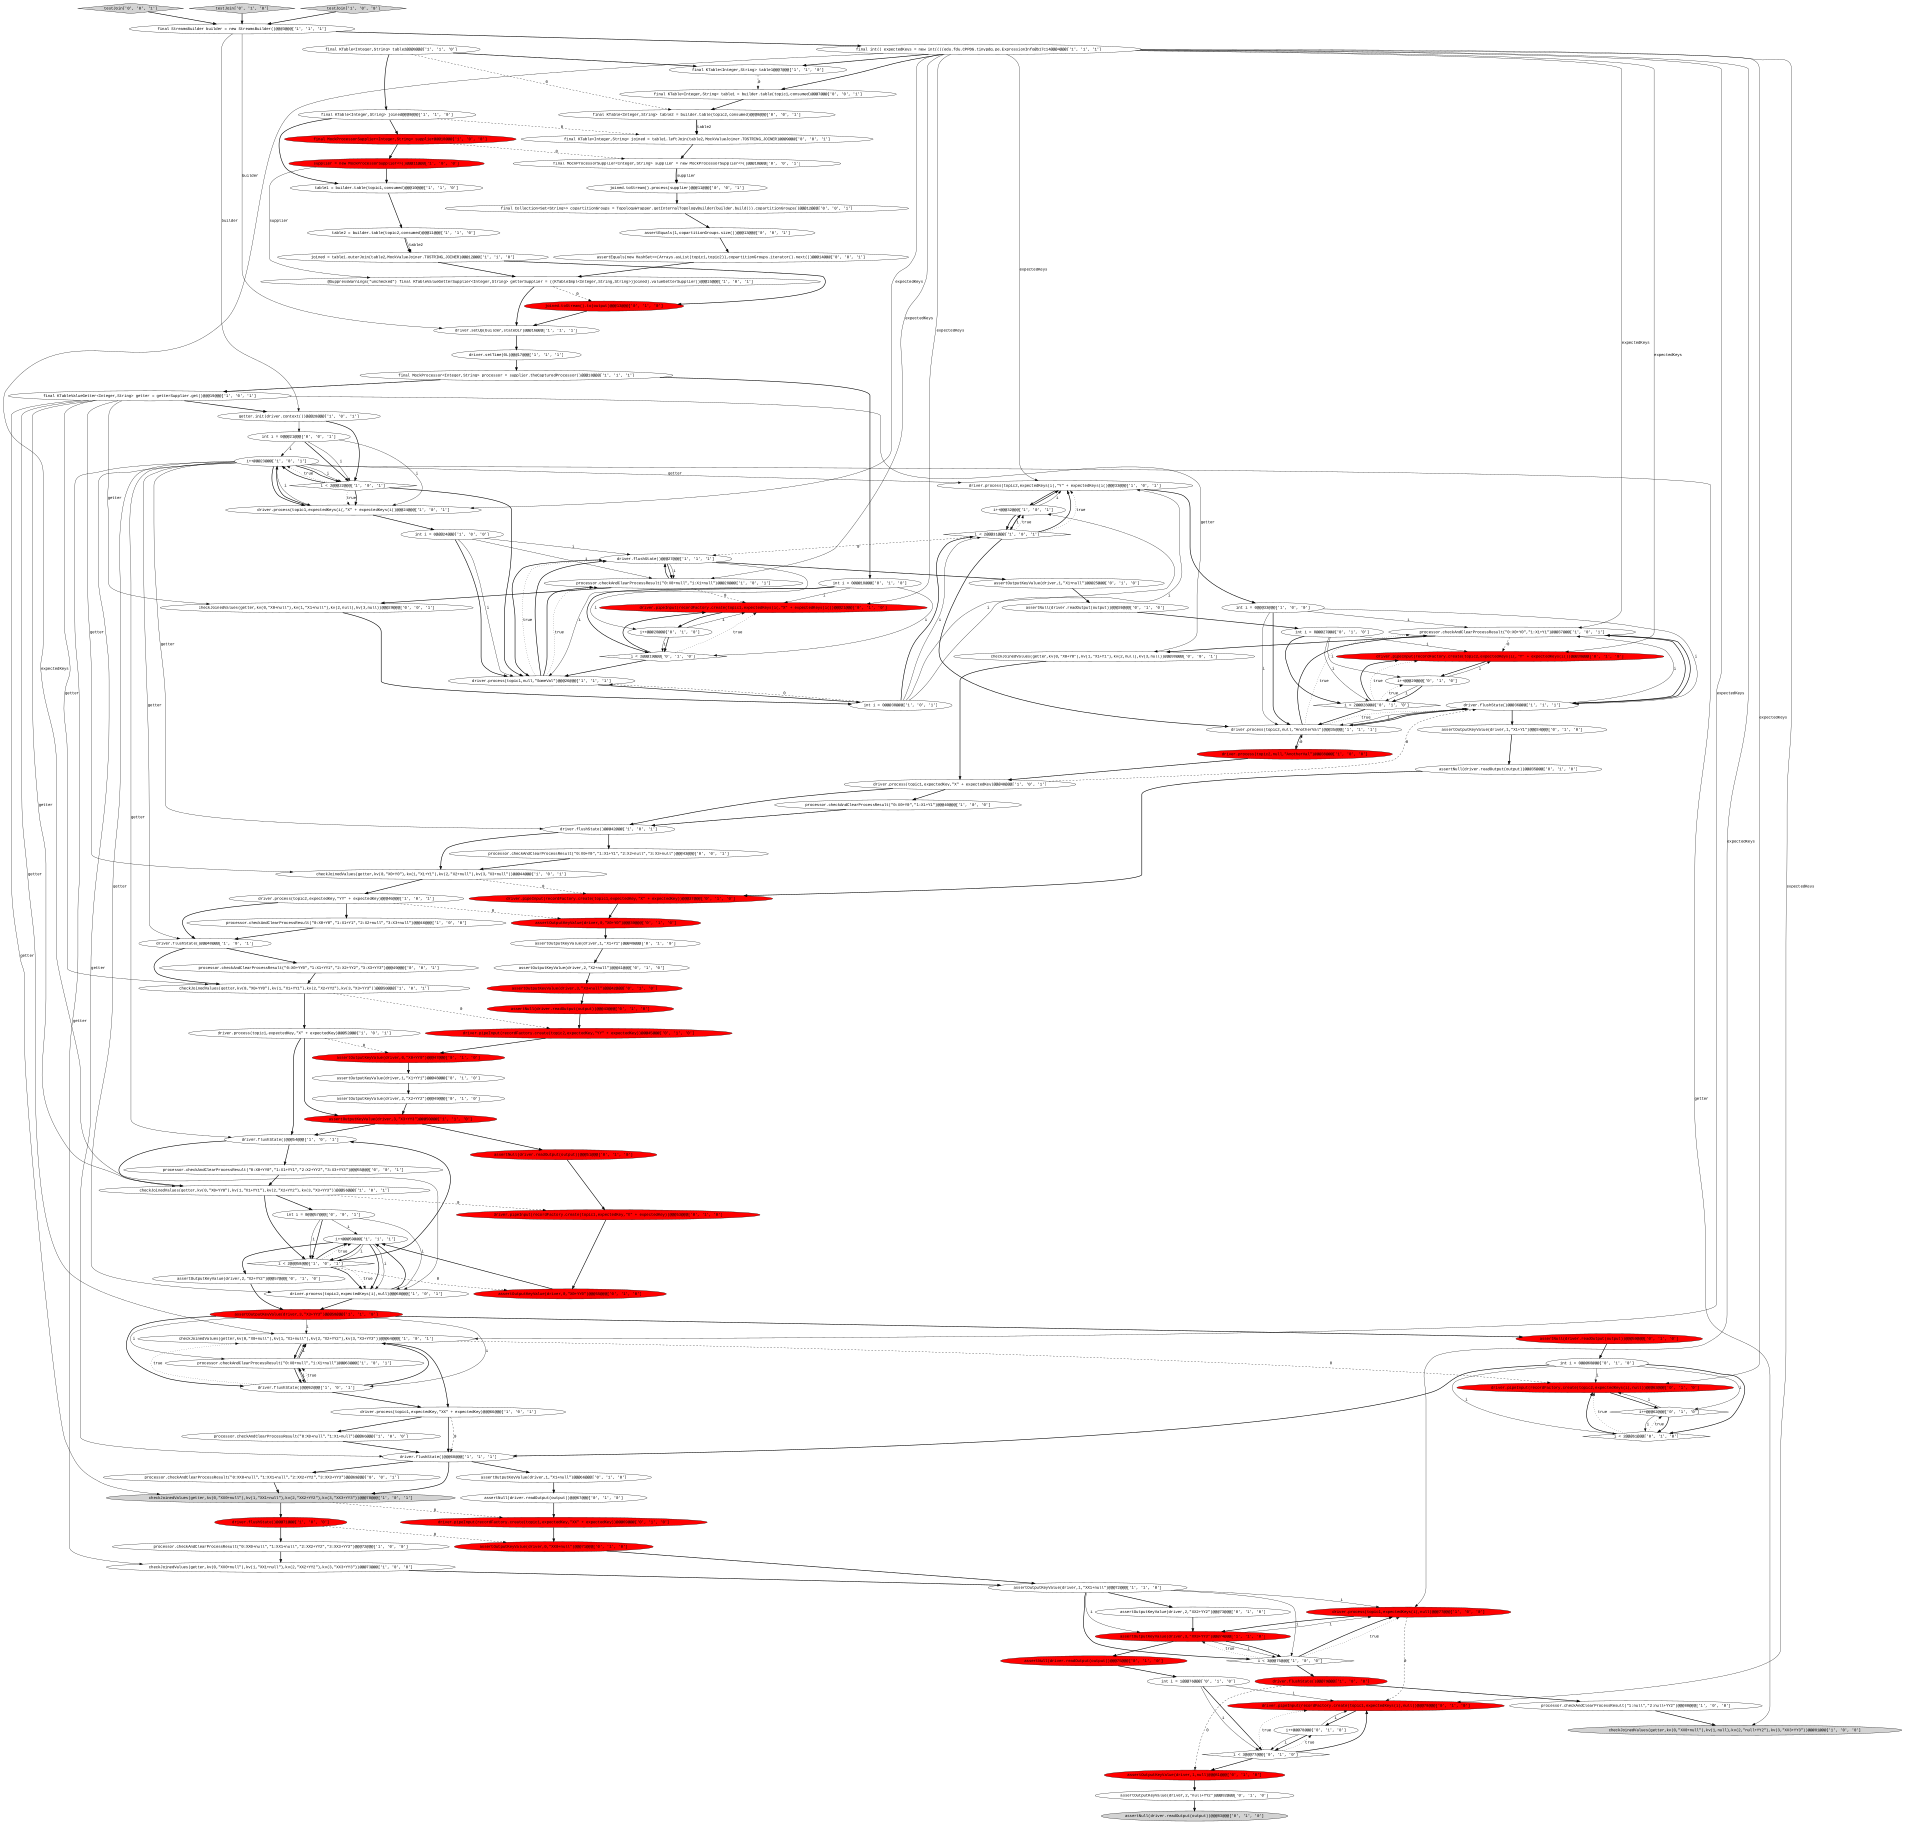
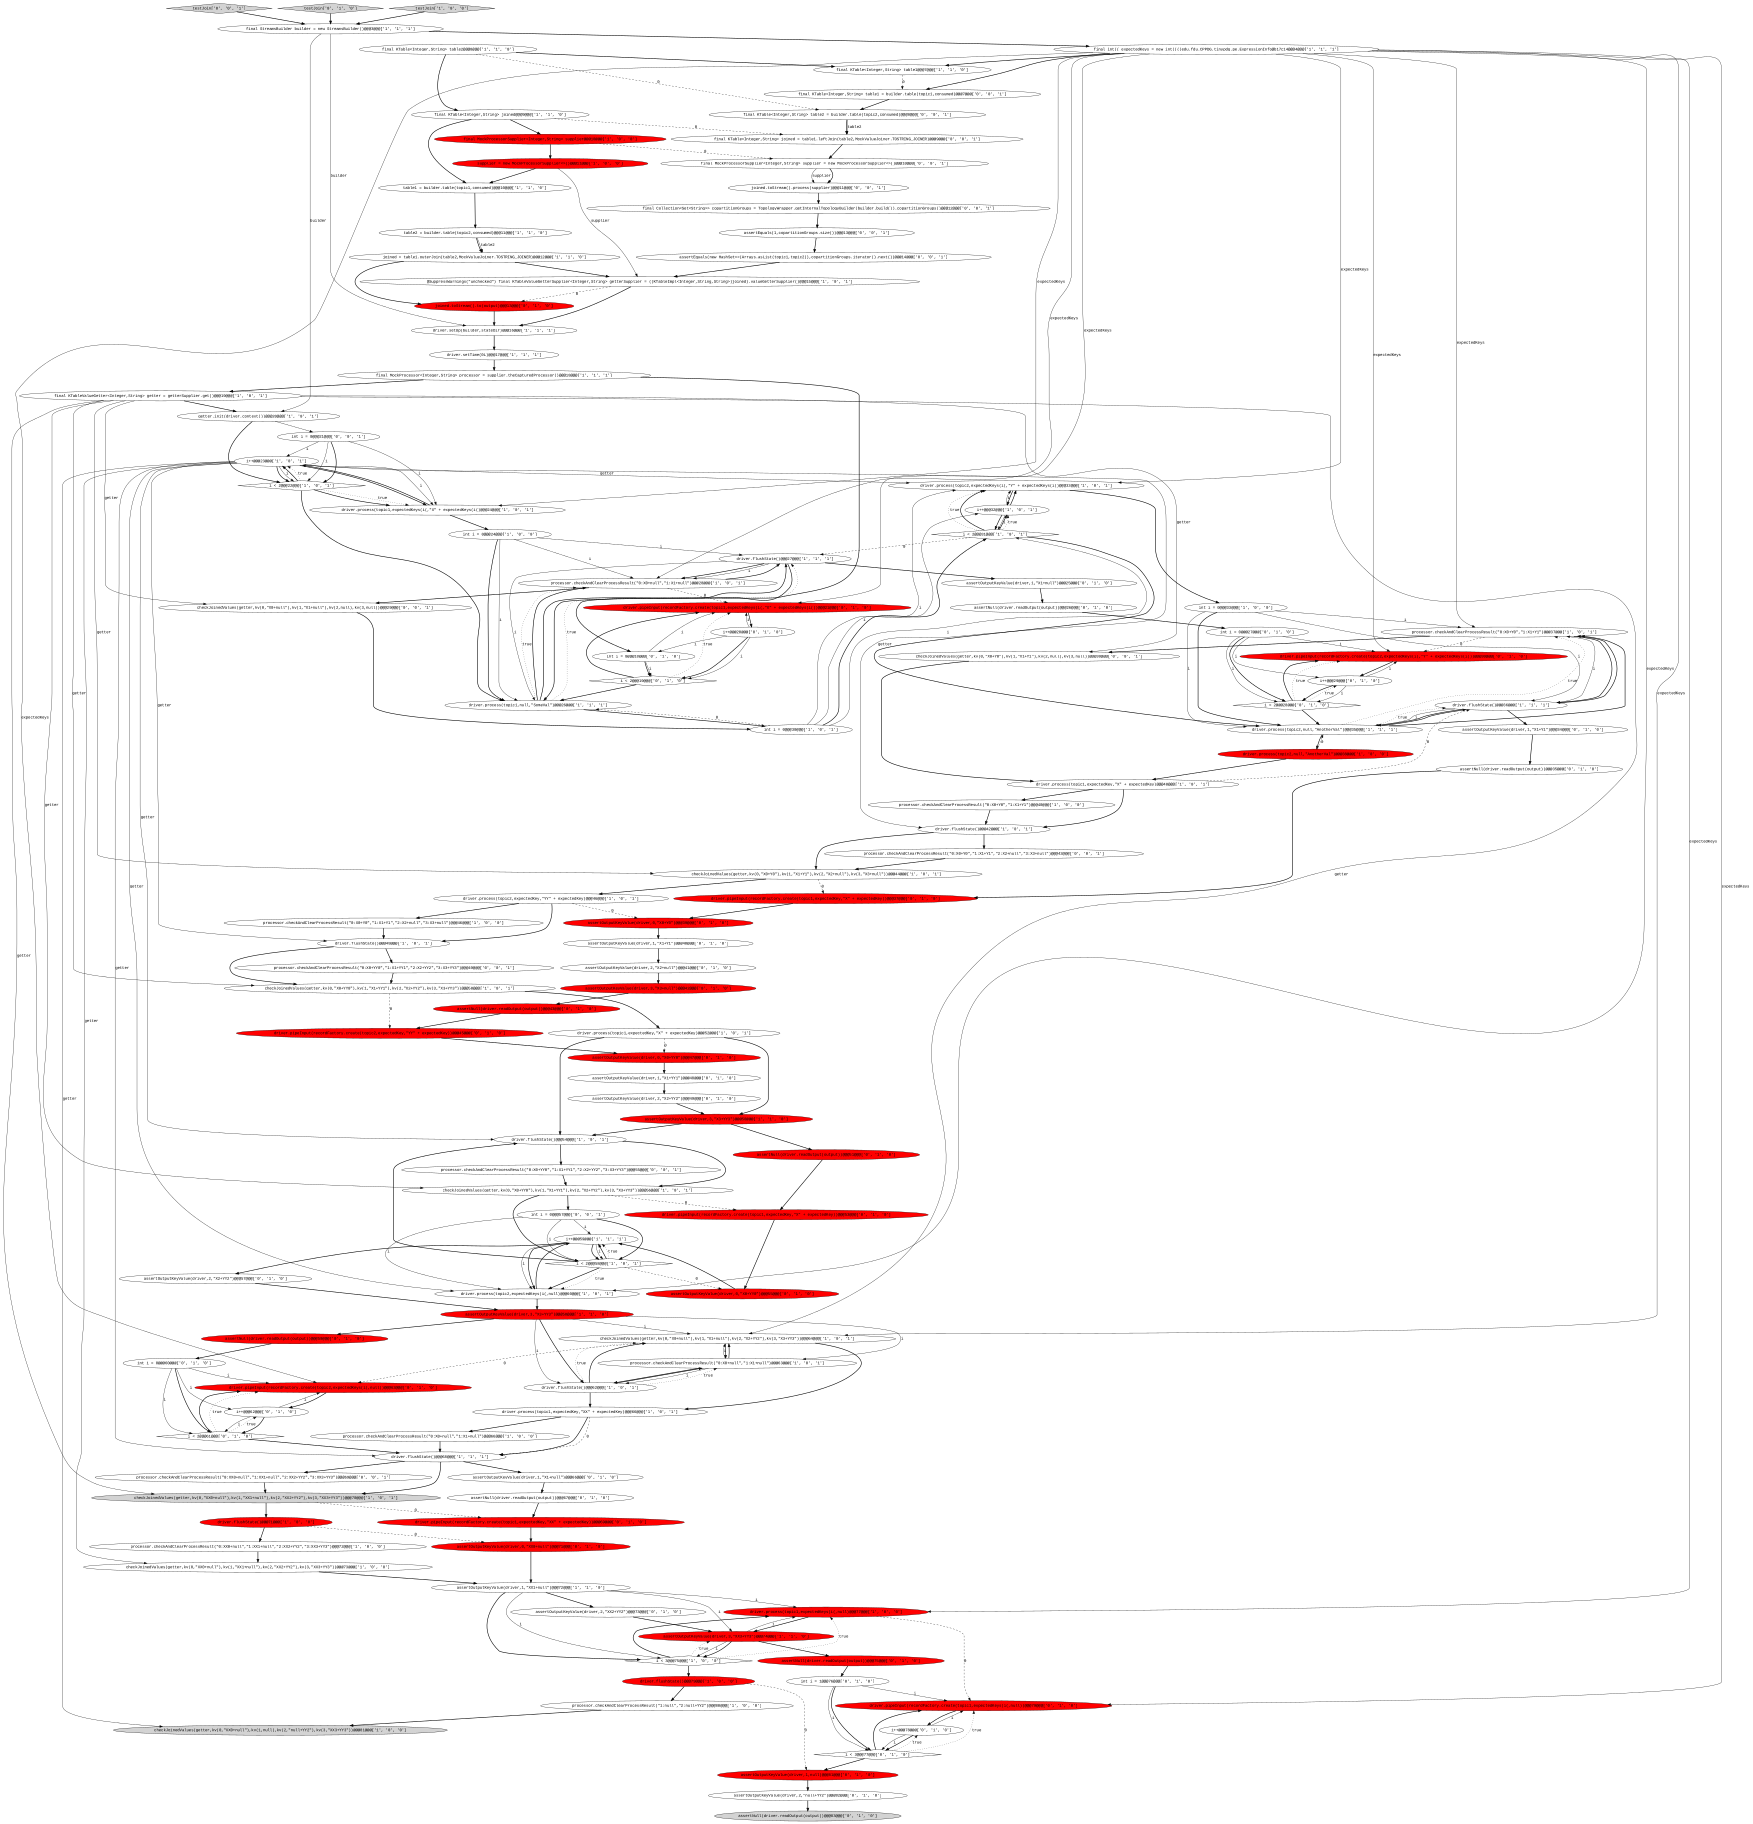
edge "int i = 0@@@18@@@['0', '1', '0']" -> "i++@@@20@@@['0', '1', '0']": reversed
node "i++@@@62@@@['0', '1', '0']": shape diamond -> ellipse
edge "int i = 0@@@60@@@['0', '1', '0']" -> "driver.flushState()@@@68@@@['1', '1', '1']": now "i < 2@@@61@@@['0', '1', '0']" -> "driver.flushState()@@@68@@@['1', '1', '1']"
